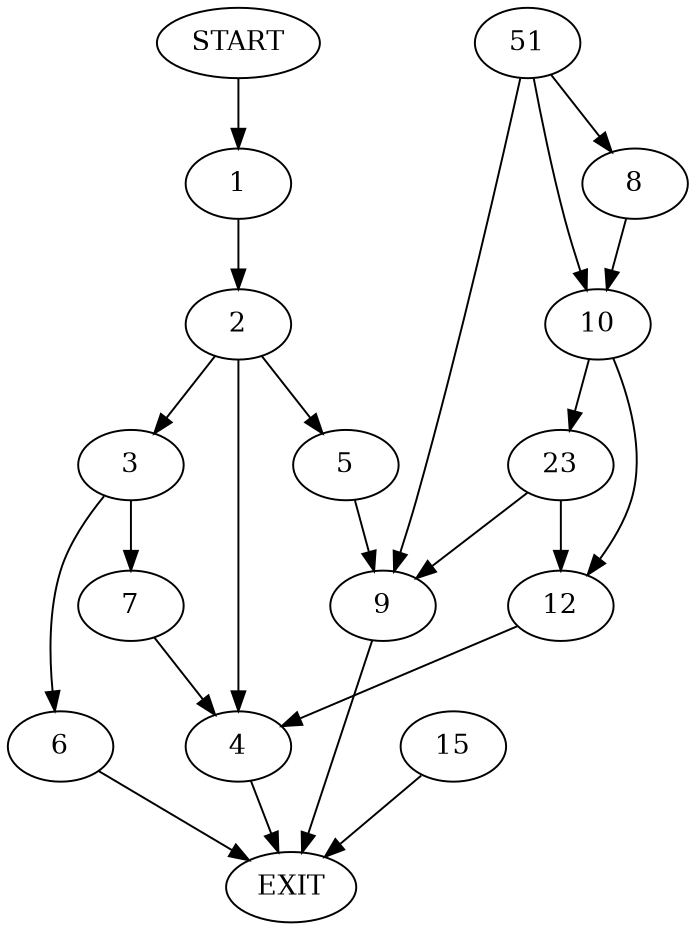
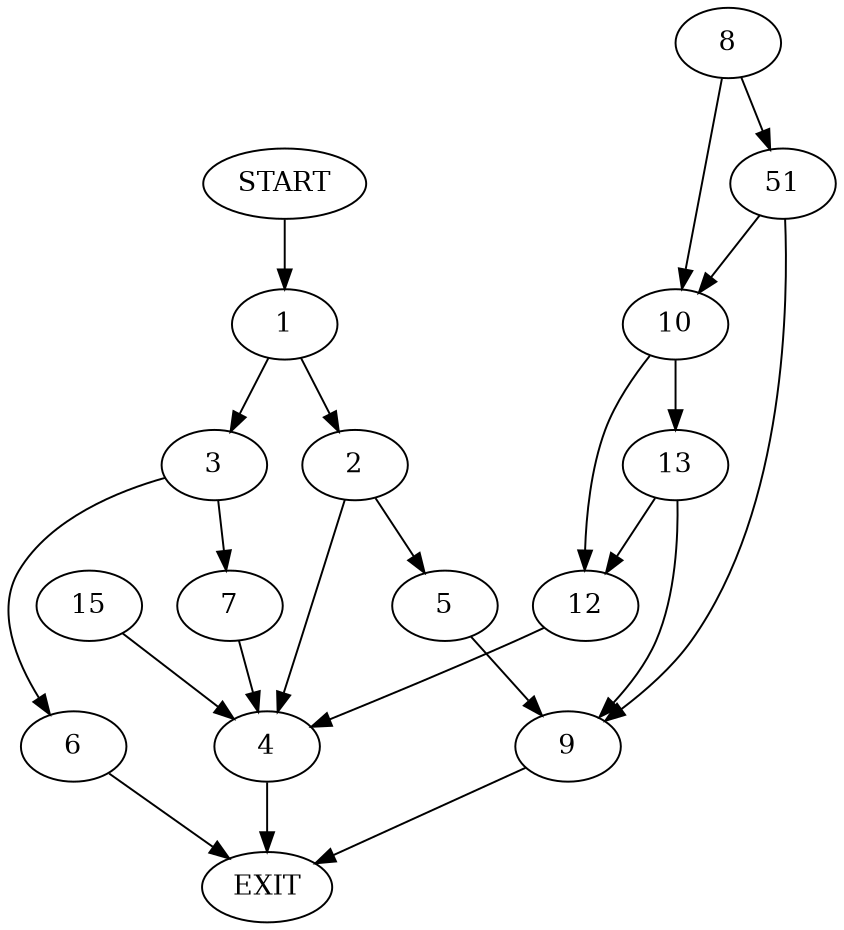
edge "51" -> "8": reversed
edge "2" -> "3": now "1" -> "3"
node "23": label "23" -> "13"
edge "15" -> "EXIT": now "15" -> "4"
